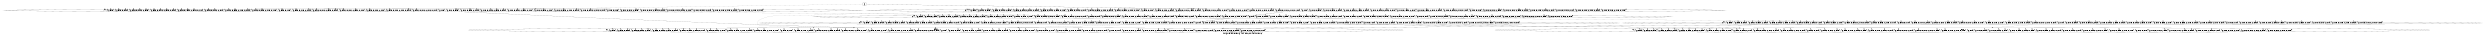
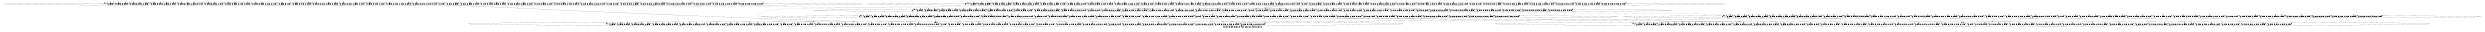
node "A": removed
